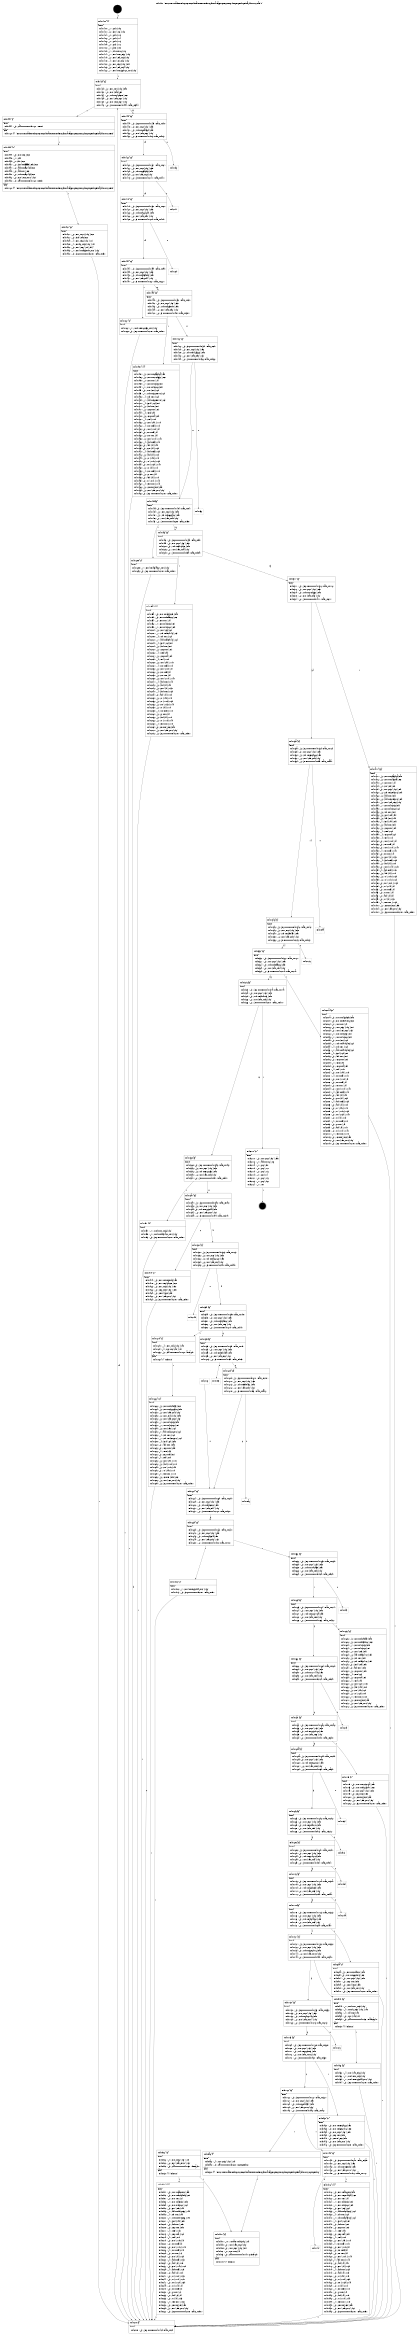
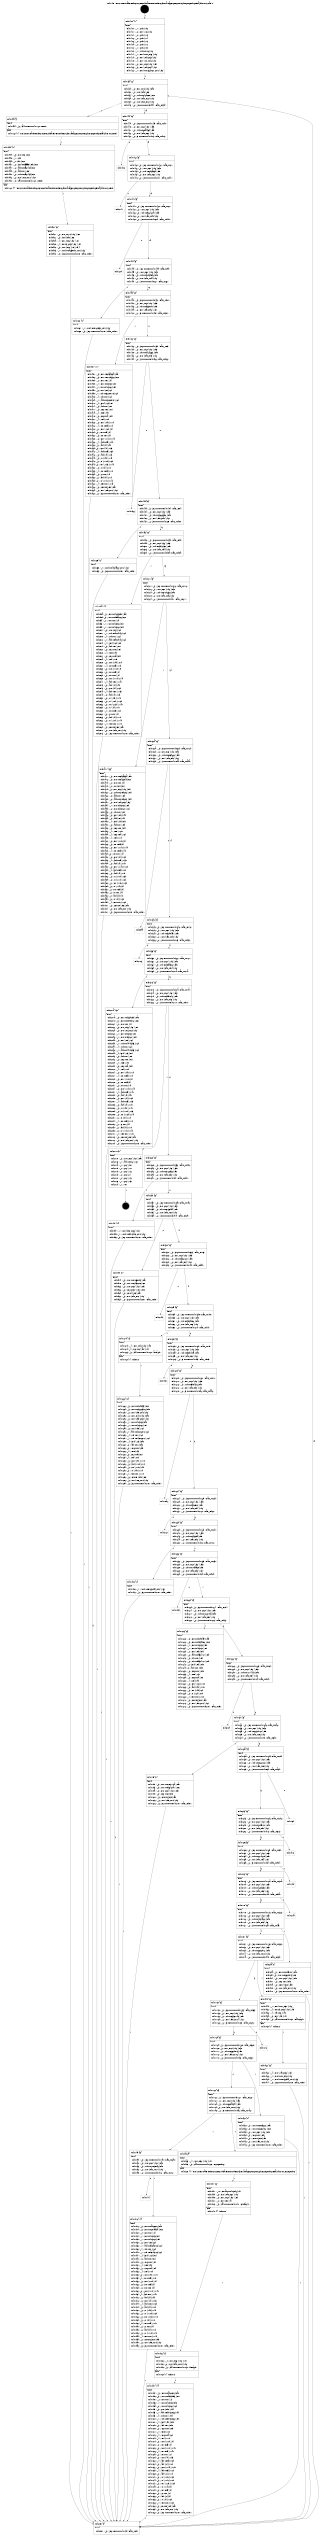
edge "0x402160" -> "0x401624 [25]": reversed
edge "0x401bc8 [15]" -> "0x401bb1 [23]": reversed
